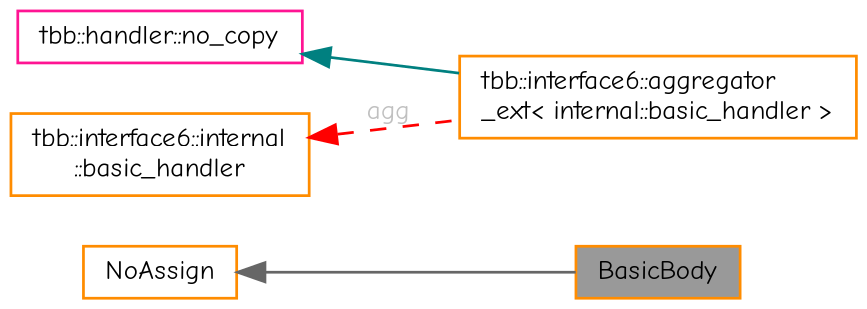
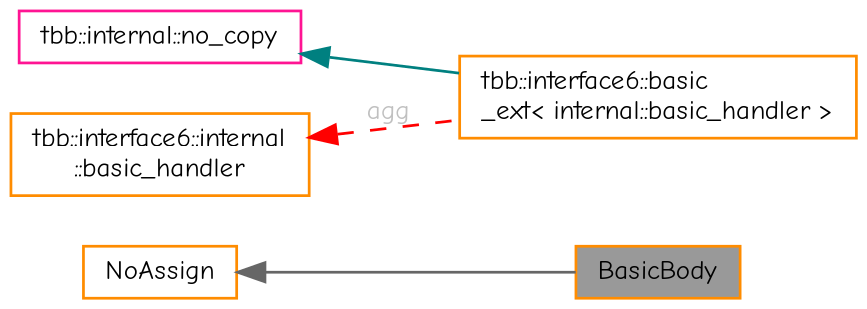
node "tbb::handler::no_copy": label "tbb::handler::no_copy" -> "tbb::internal::no_copy"
node "tbb::interface6::aggregator _ext< internal::basic_handler >": label "tbb::interface6::aggregator _ext< internal::basic_handler >" -> "tbb::interface6::basic _ext< internal::basic_handler >"
